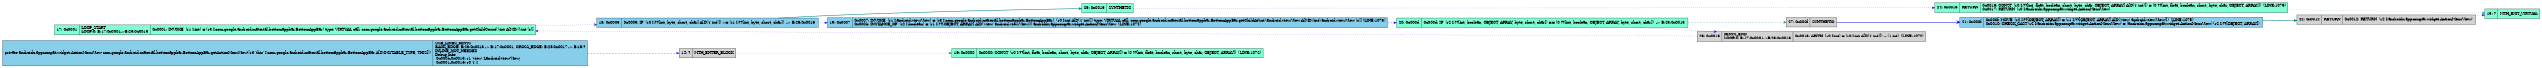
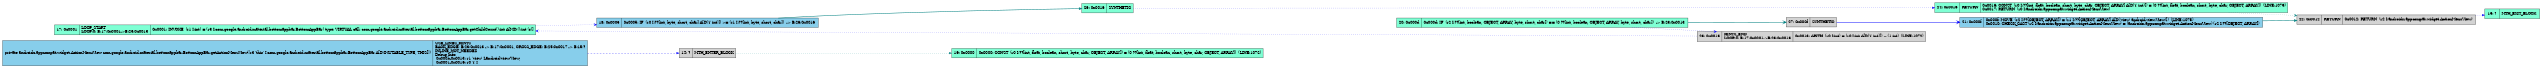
edge "24: 0x0016" -> "15: ?": now "24: 0x0016" -> "22: 0x0012"
node "15: ?": text "MTH_EXIT_VIRTUAL" -> "MTH_EXIT_BLOCK"
edge "20: 0x000d" -> "27: 0x000f": style dashed -> bold
node "19: 0x0007": removed
